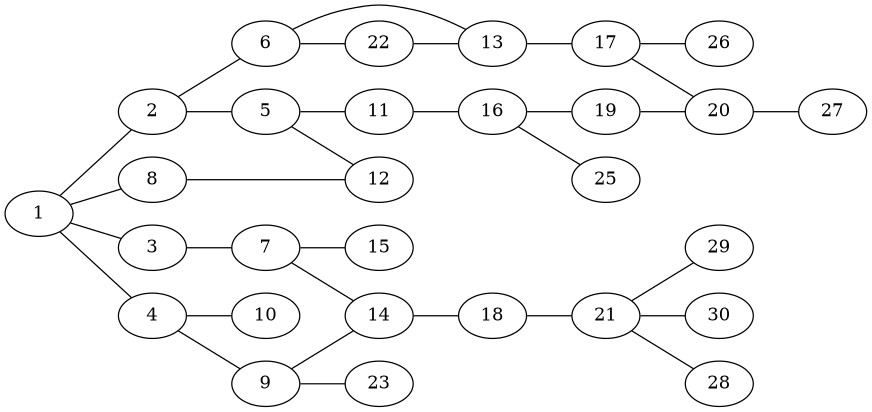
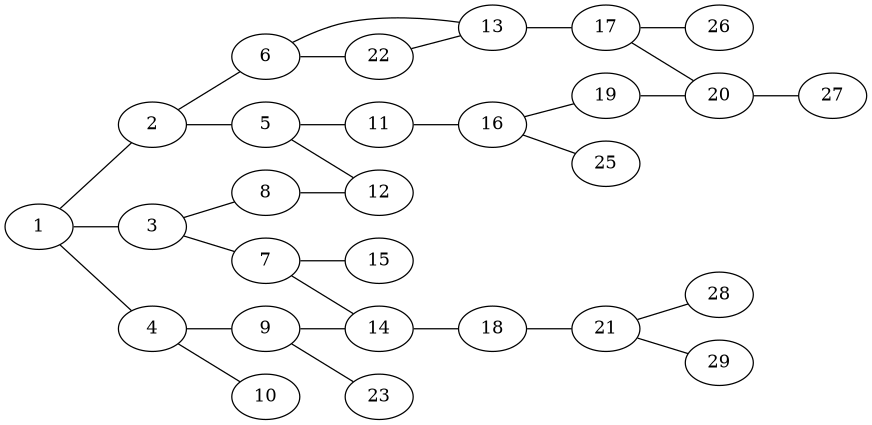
edge "8" -- "1": now "8" -- "3"
node "30": removed
